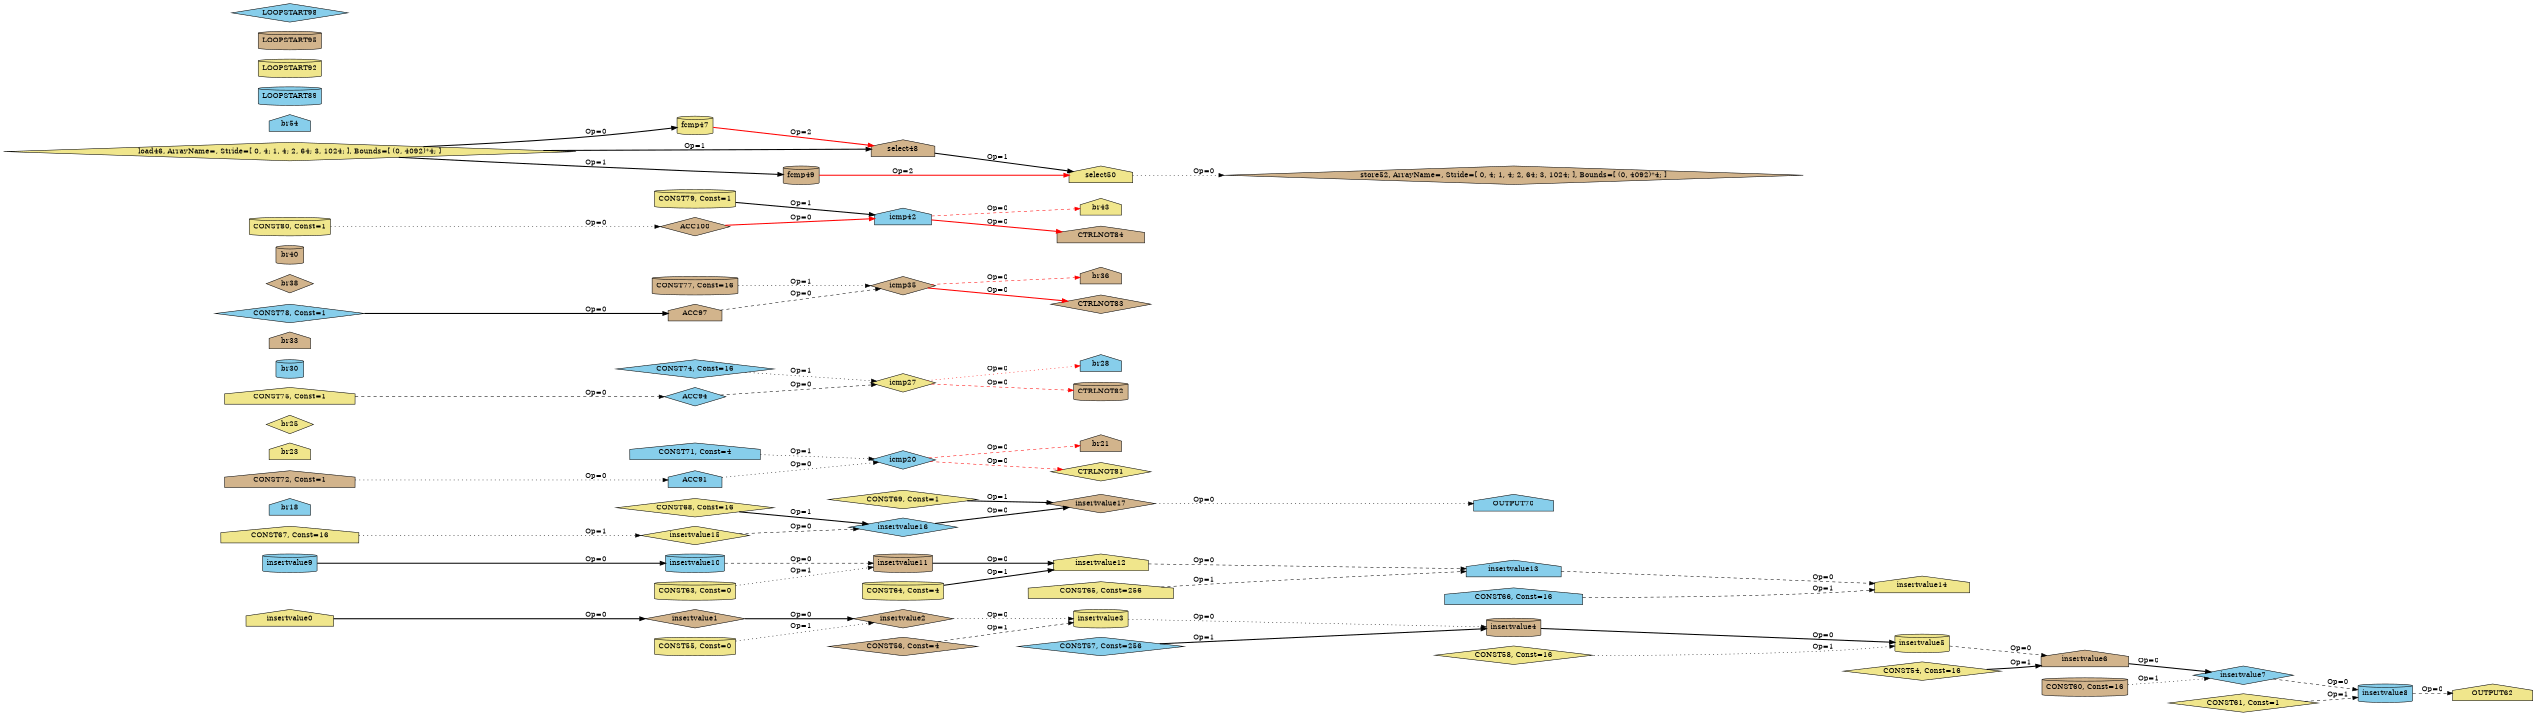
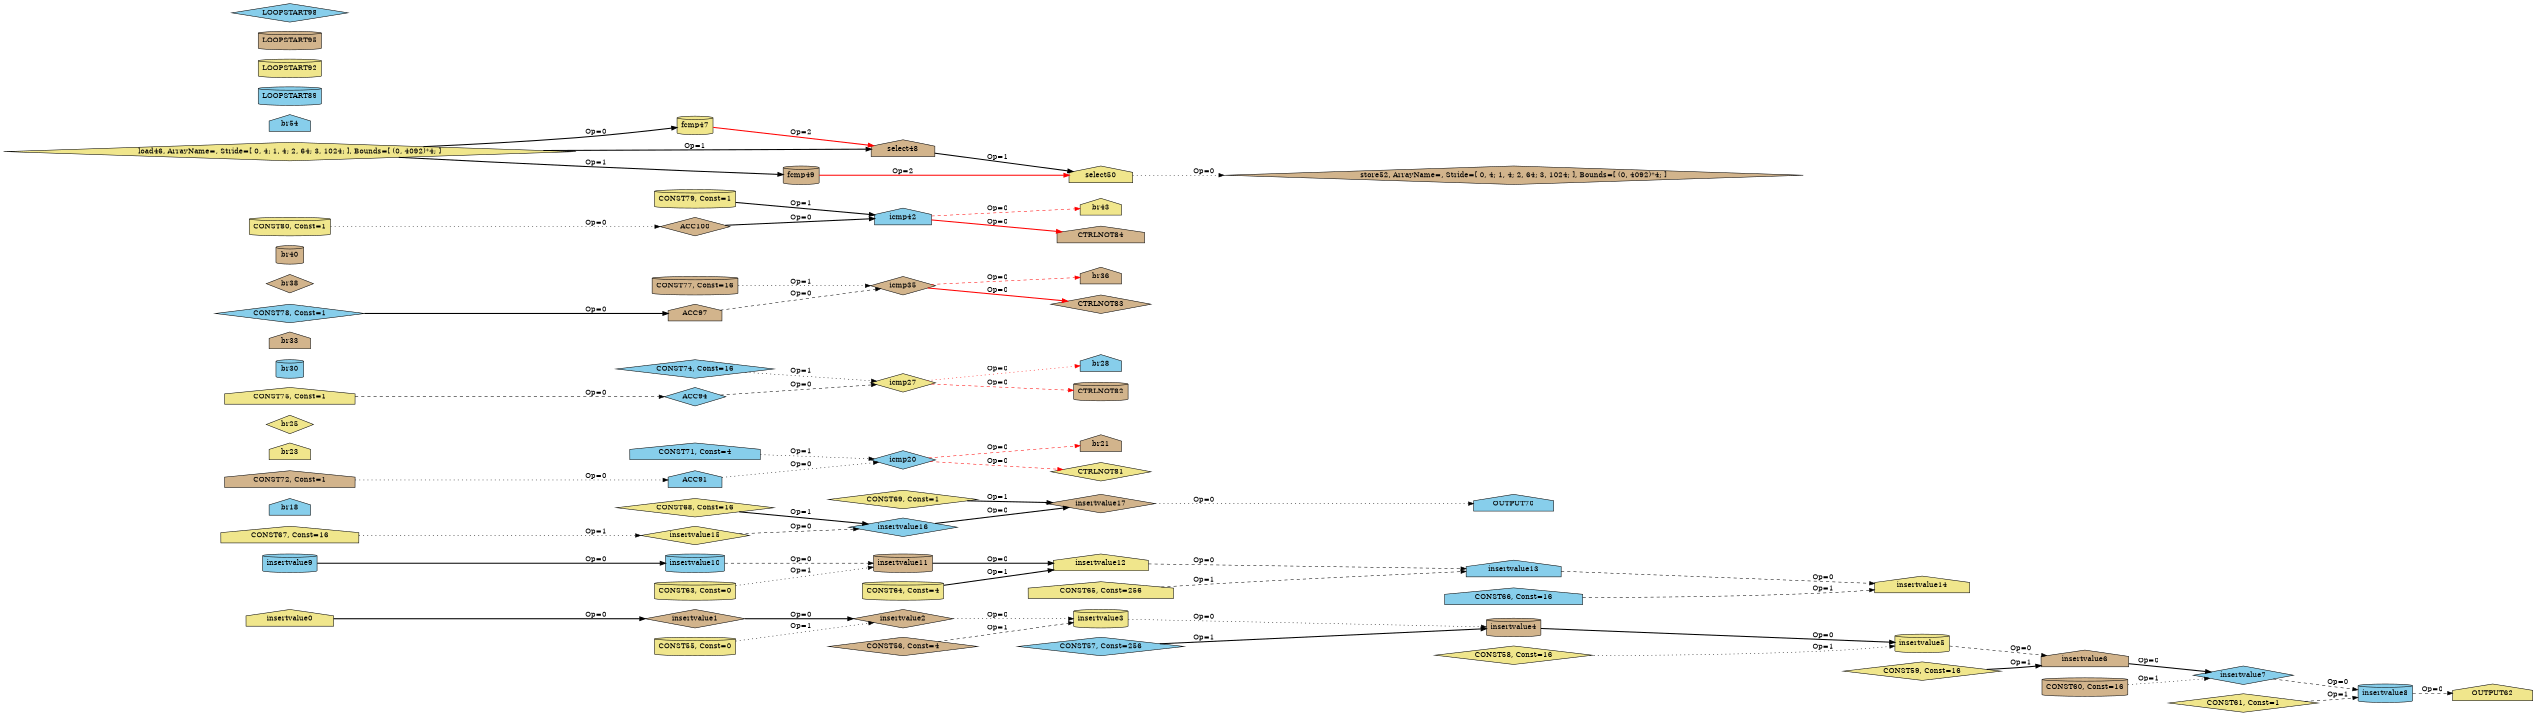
edge "ACC100" -> "icmp42": color red -> black
node "CONST54, Const=16": label "CONST54, Const=16" -> "CONST59, Const=16"
